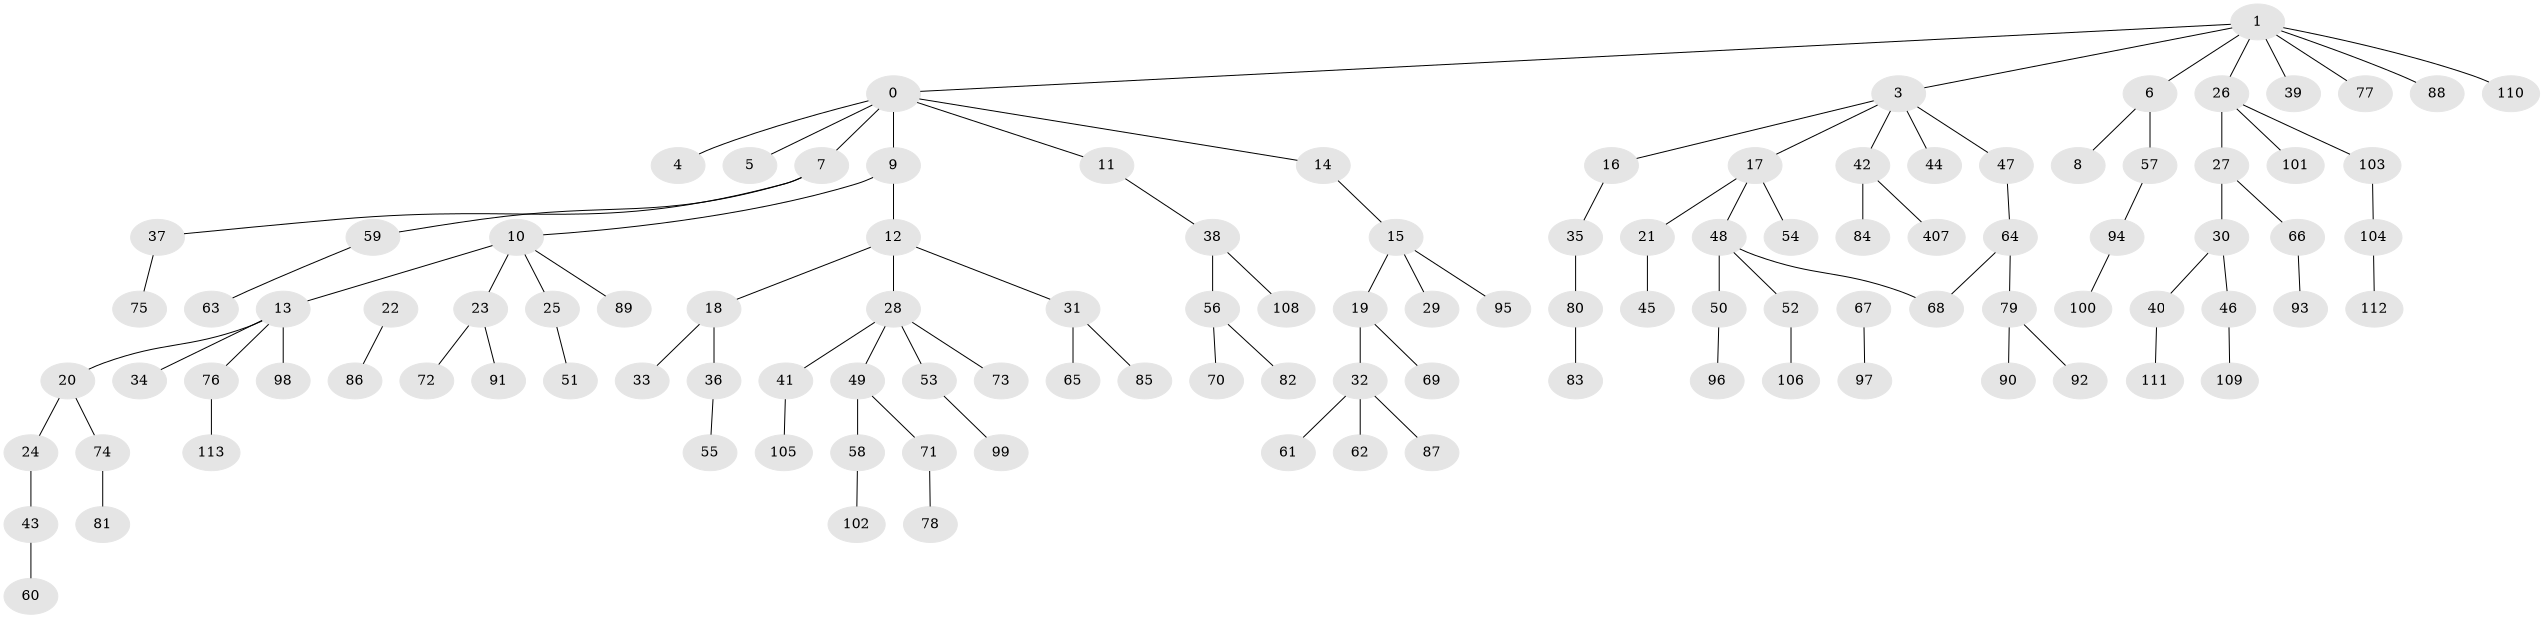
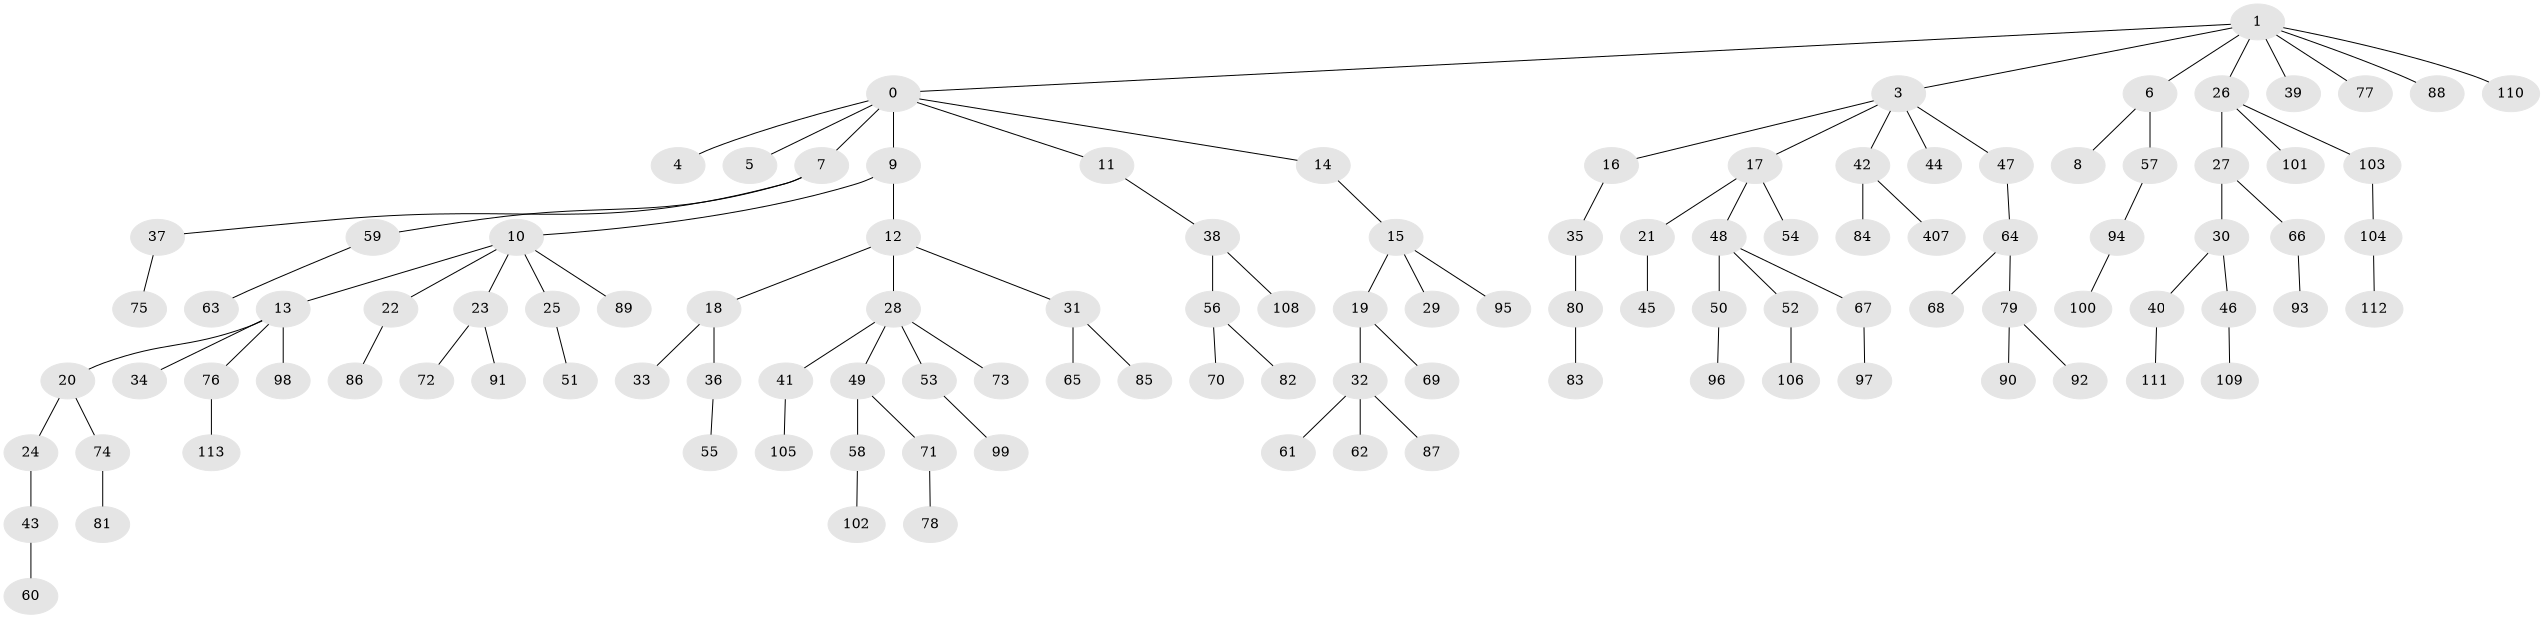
edge "10" -- "22": added
edge "48" -- "68": now "48" -- "67"
